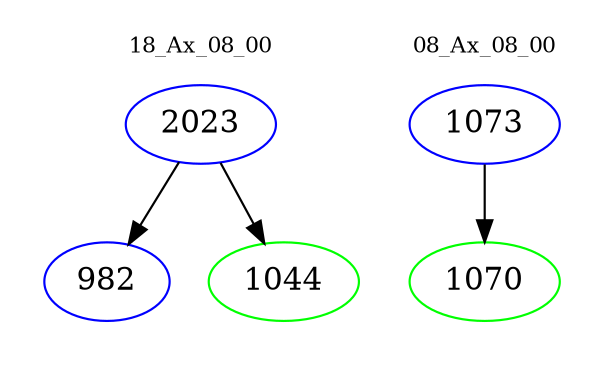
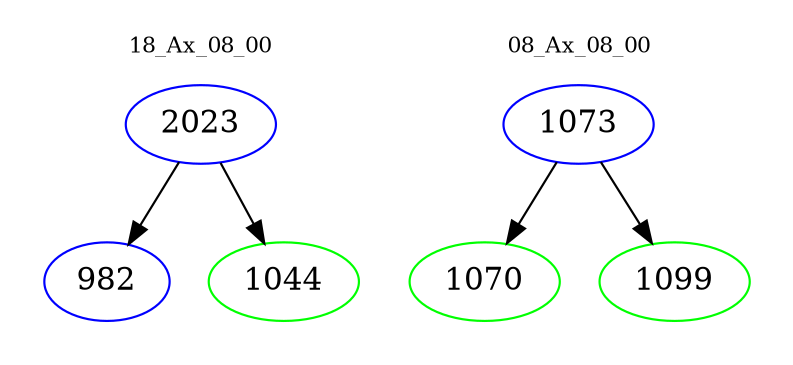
node "1099": added
